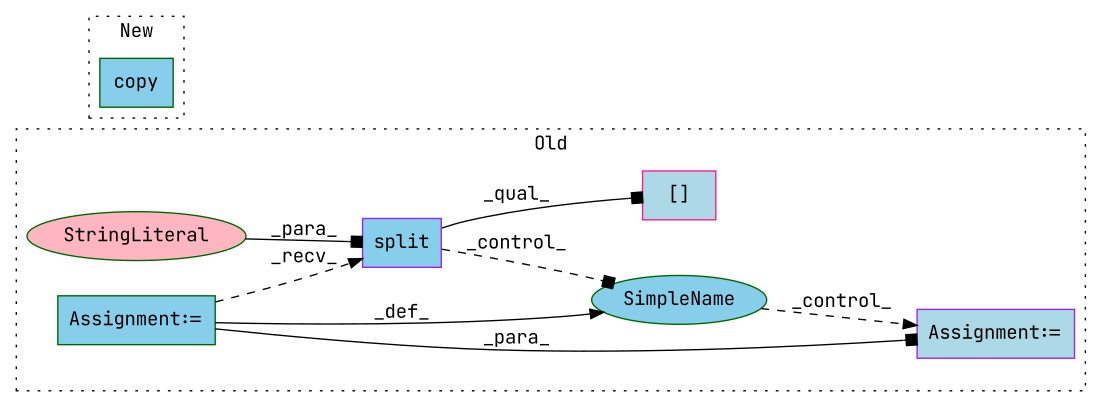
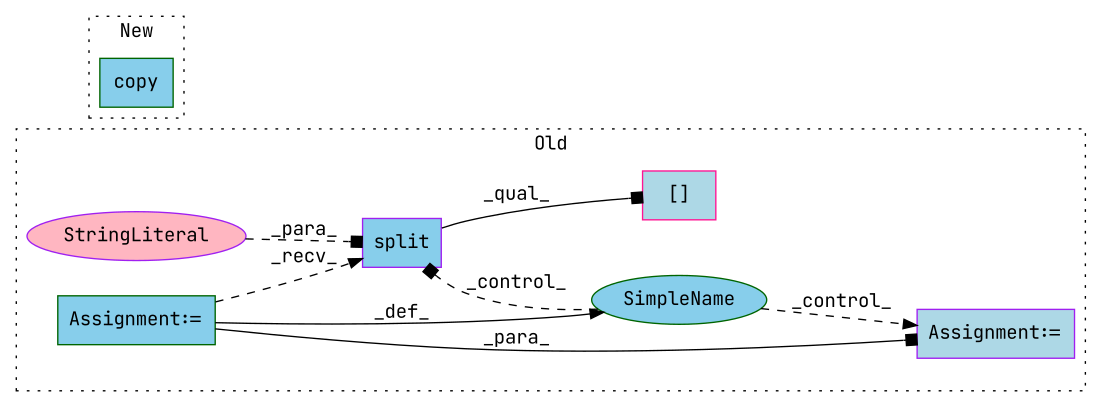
node "StringLiteral": color darkgreen -> purple
edge "StringLiteral" -> "split": style solid -> dashed
edge "split" -> "SimpleName": reversed
